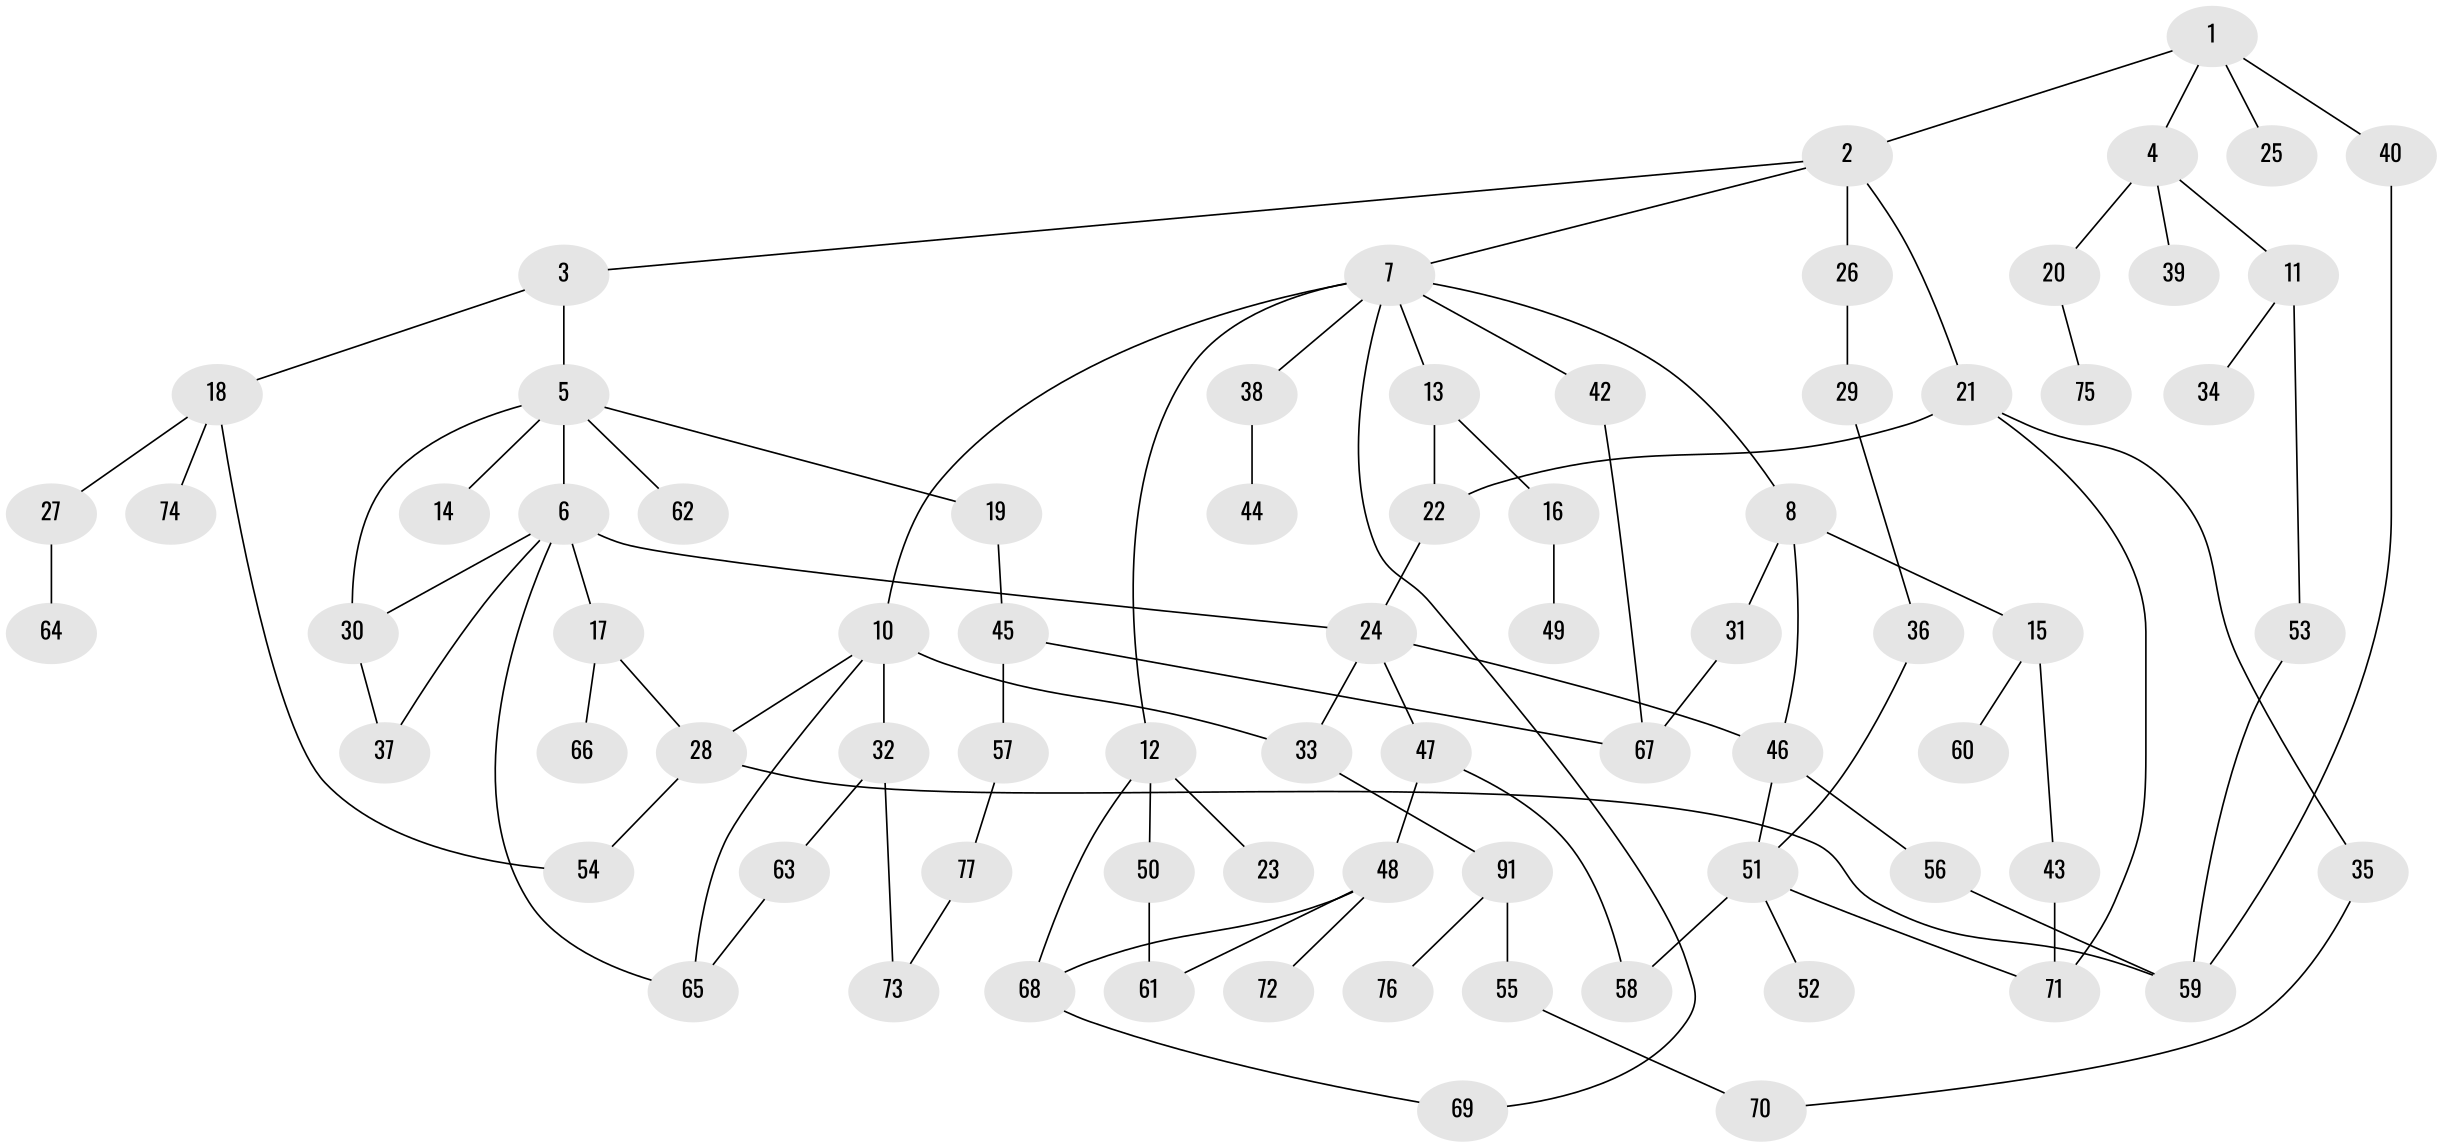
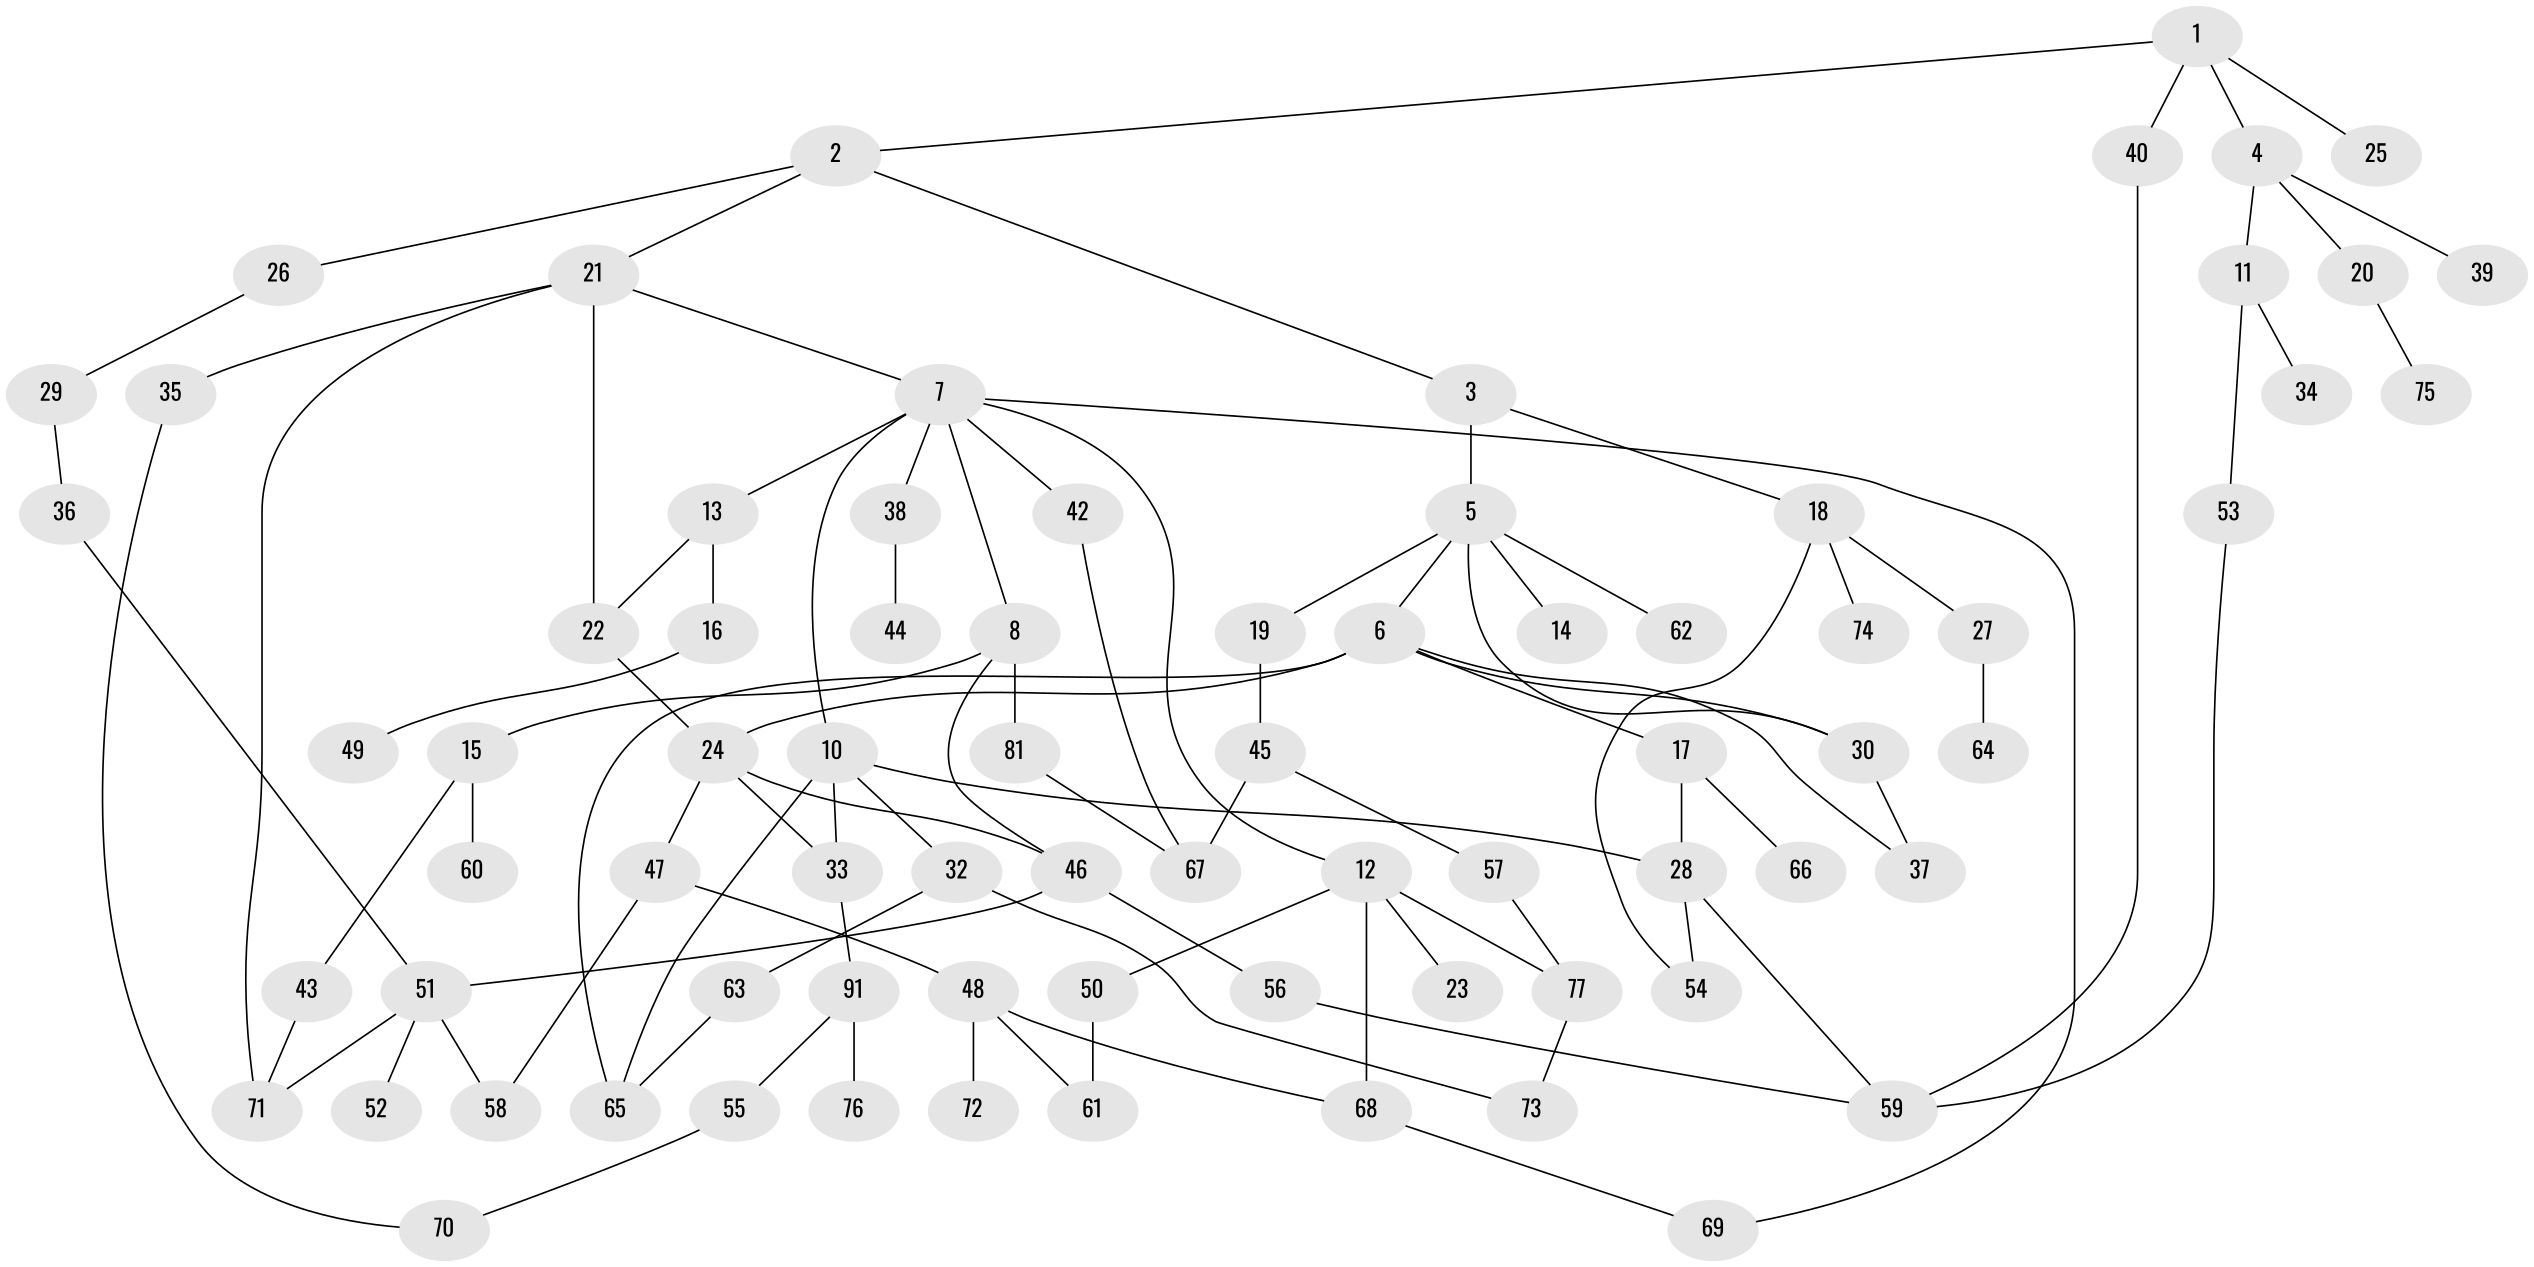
edge "2" -- "7": now "21" -- "7"
node "31": label "31" -> "81"
edge "12" -- "77": added
